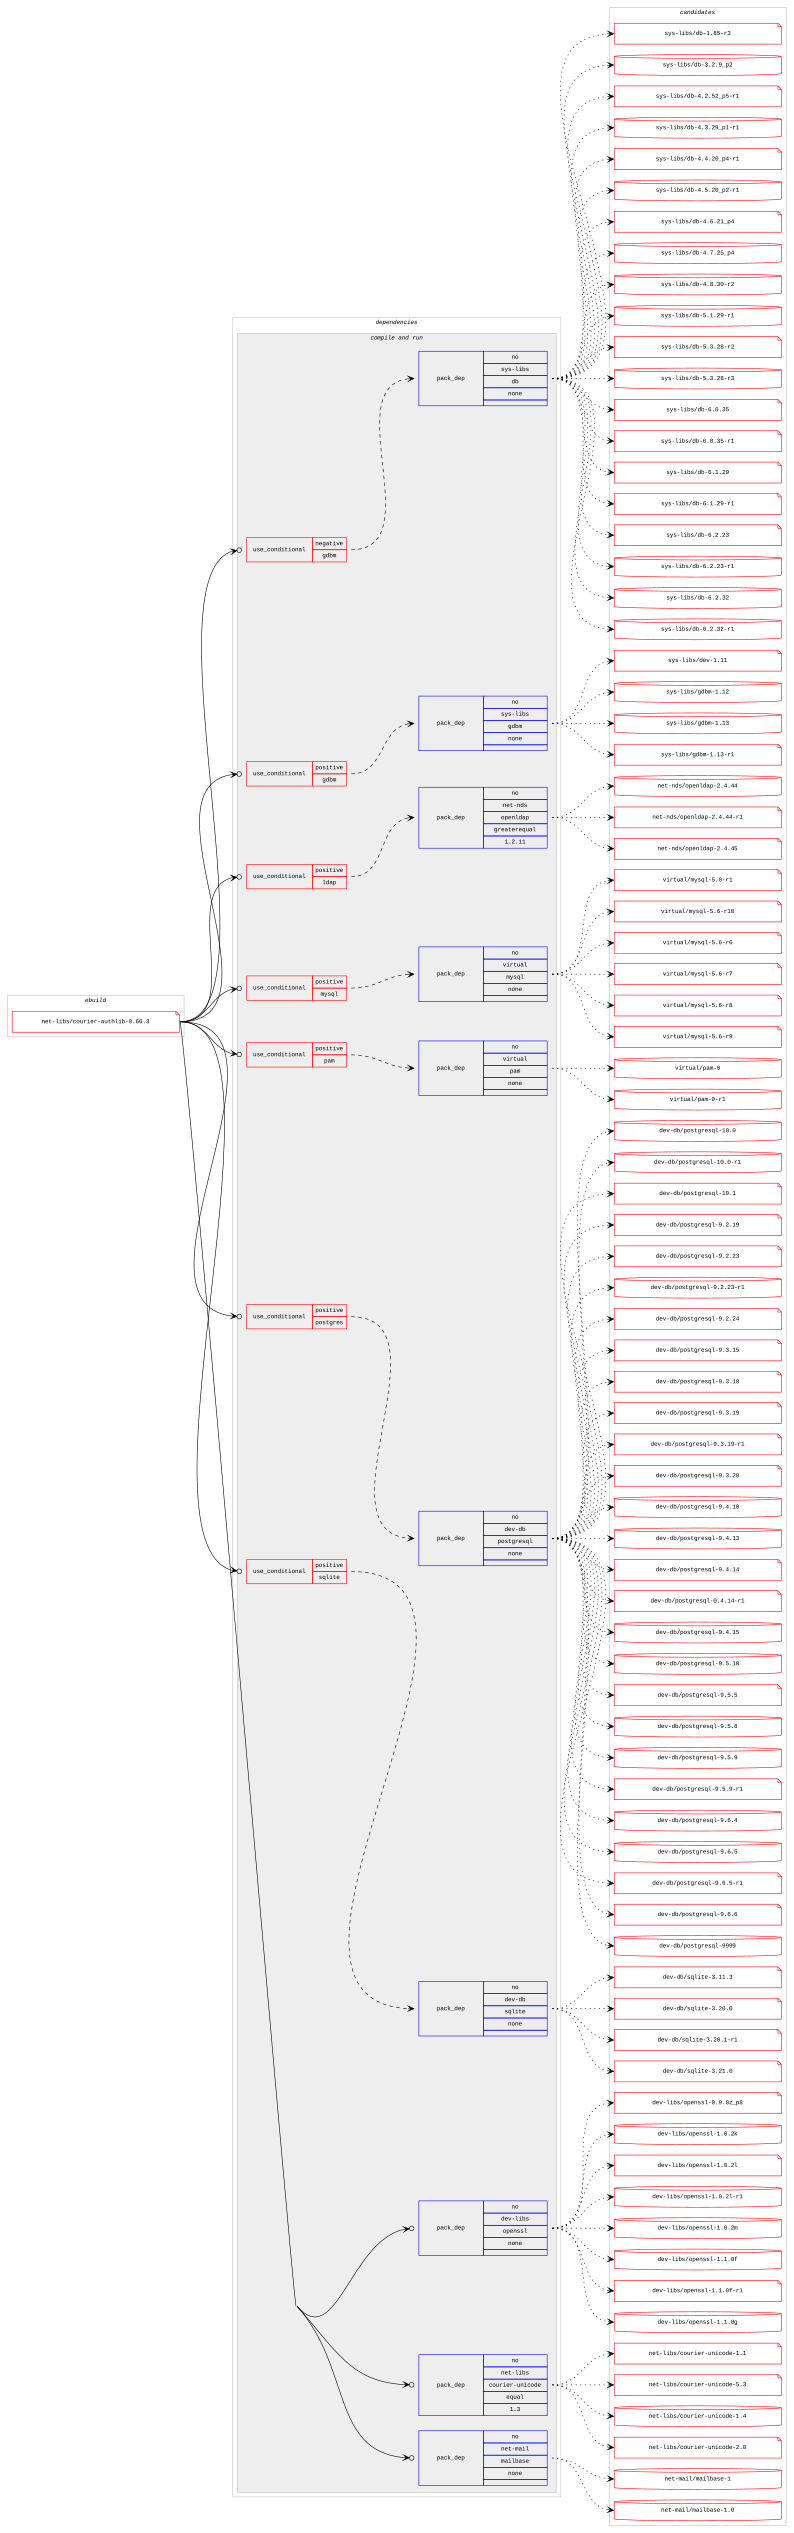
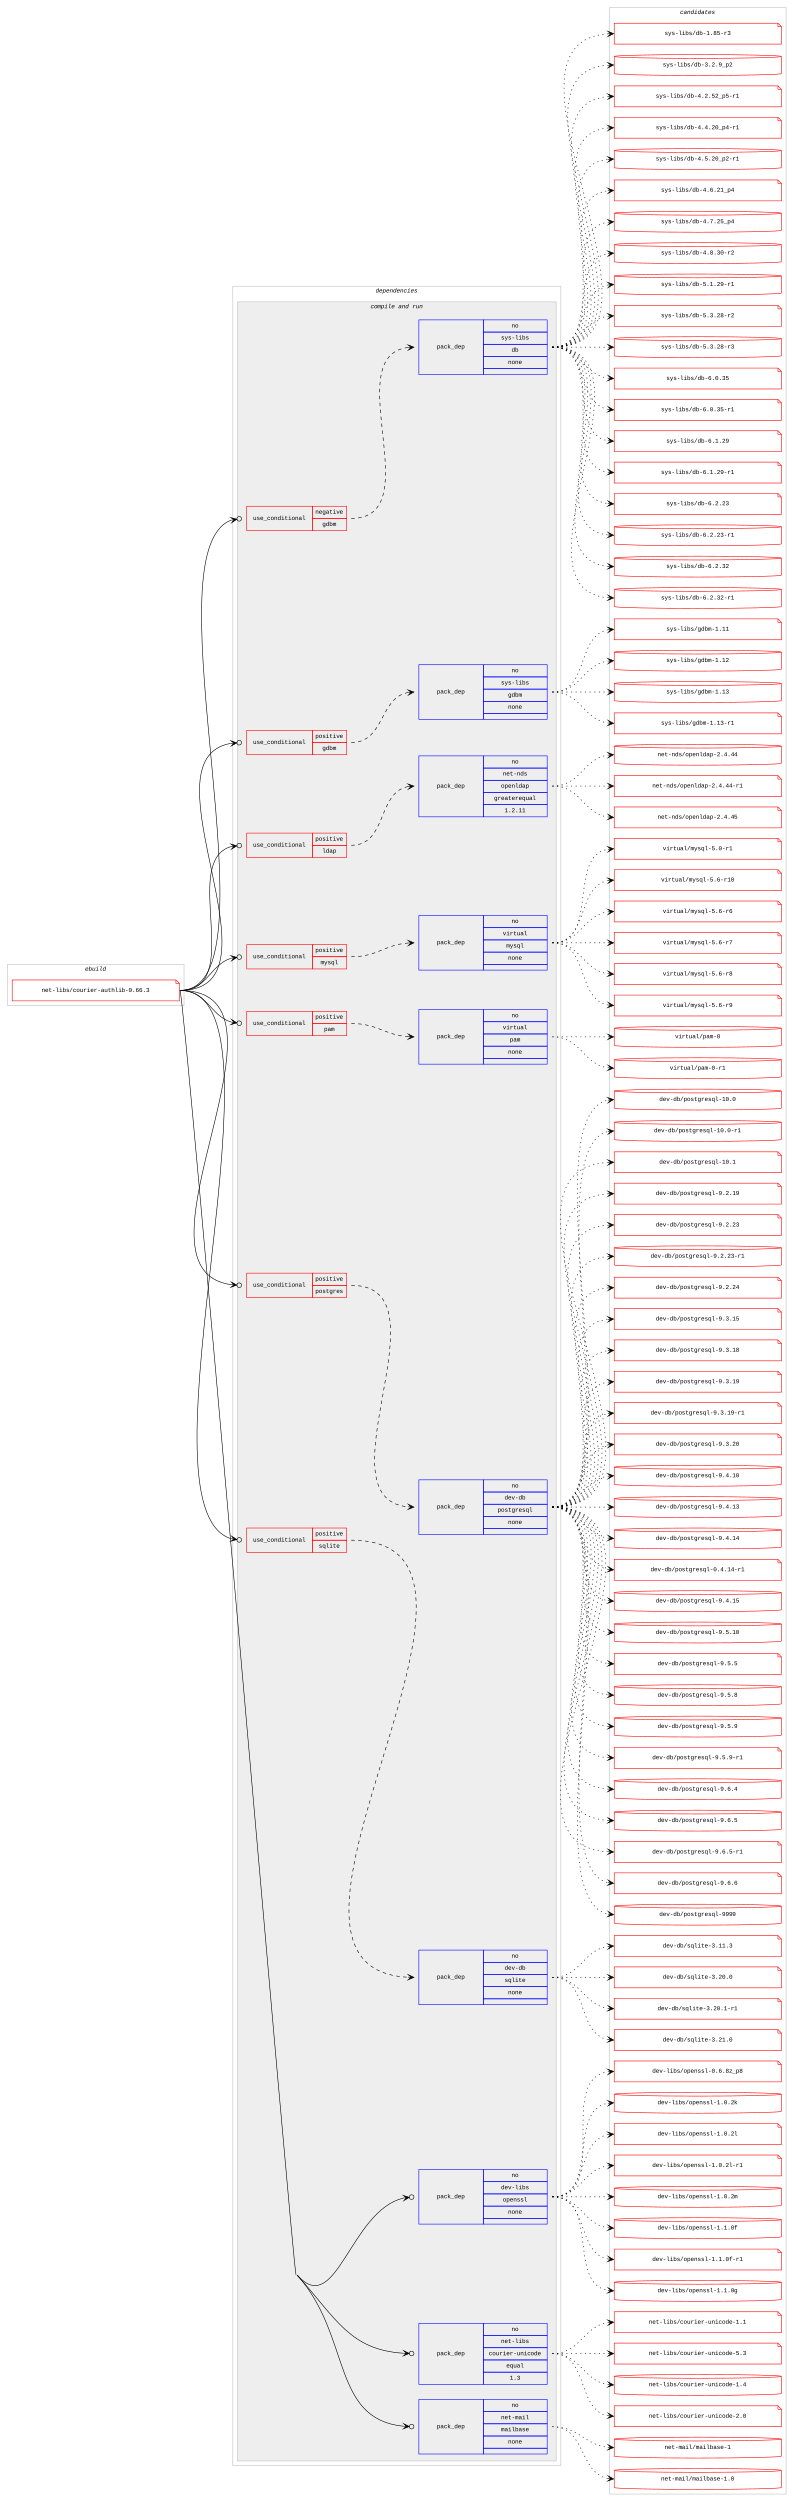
node "sys-libs/db-4.3.29_p1-r1": removed
node "sys-libs/dev-1.11": label "sys-libs/dev-1.11" -> "sys-libs/gdbm-1.11"
node "dev-db/postgresql-9.4.14": shape note -> cylinder
node "dev-libs/openssl-0.9.8z_p8": label "dev-libs/openssl-0.9.8z_p8" -> "dev-libs/openssl-0.6.8z_p8"
node "dev-libs/openssl-1.0.2l-r1": shape cylinder -> note
